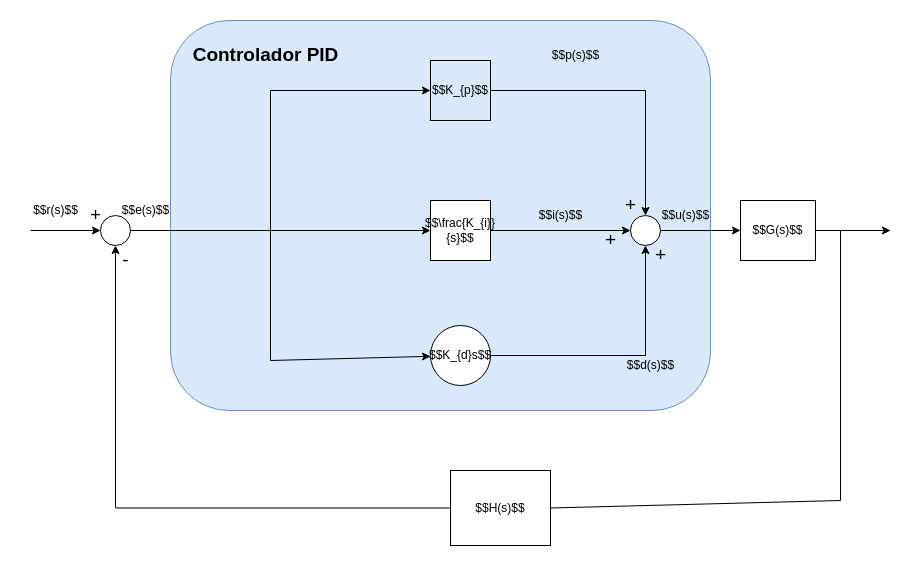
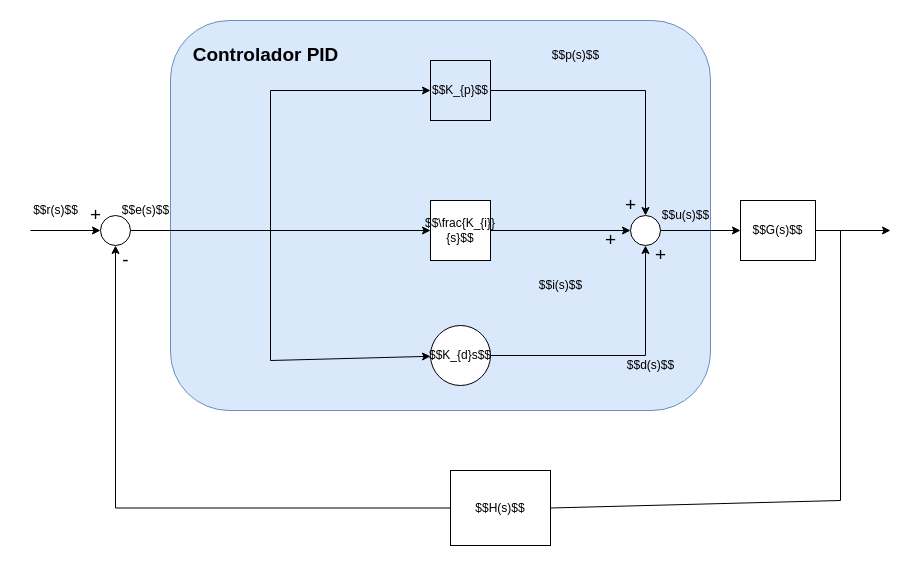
node "$$i(s)$$": moved (561, 216) -> (561, 286)
